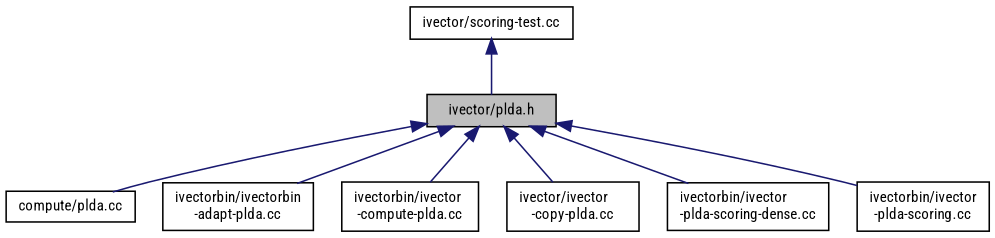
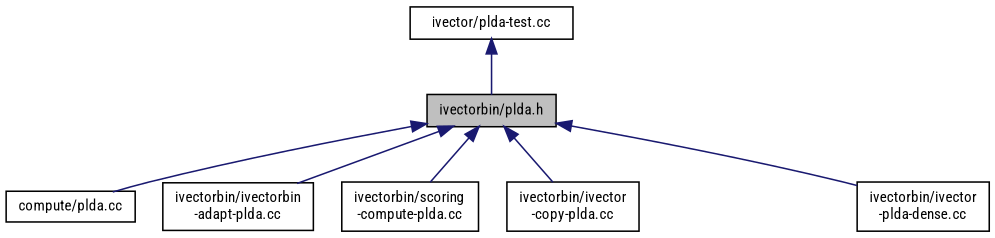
node "ivector/scoring-test.cc": label "ivector/scoring-test.cc" -> "ivector/plda-test.cc"
node "ivector/plda.h": label "ivector/plda.h" -> "ivectorbin/plda.h"
node "ivectorbin/ivector -compute-plda.cc": label "ivectorbin/ivector -compute-plda.cc" -> "ivectorbin/scoring -compute-plda.cc"
node "ivector/ivector -copy-plda.cc": label "ivector/ivector -copy-plda.cc" -> "ivectorbin/ivector -copy-plda.cc"
node "ivectorbin/ivector -plda-scoring-dense.cc": removed
node "ivectorbin/ivector -plda-scoring.cc": label "ivectorbin/ivector -plda-scoring.cc" -> "ivectorbin/ivector -plda-dense.cc"
